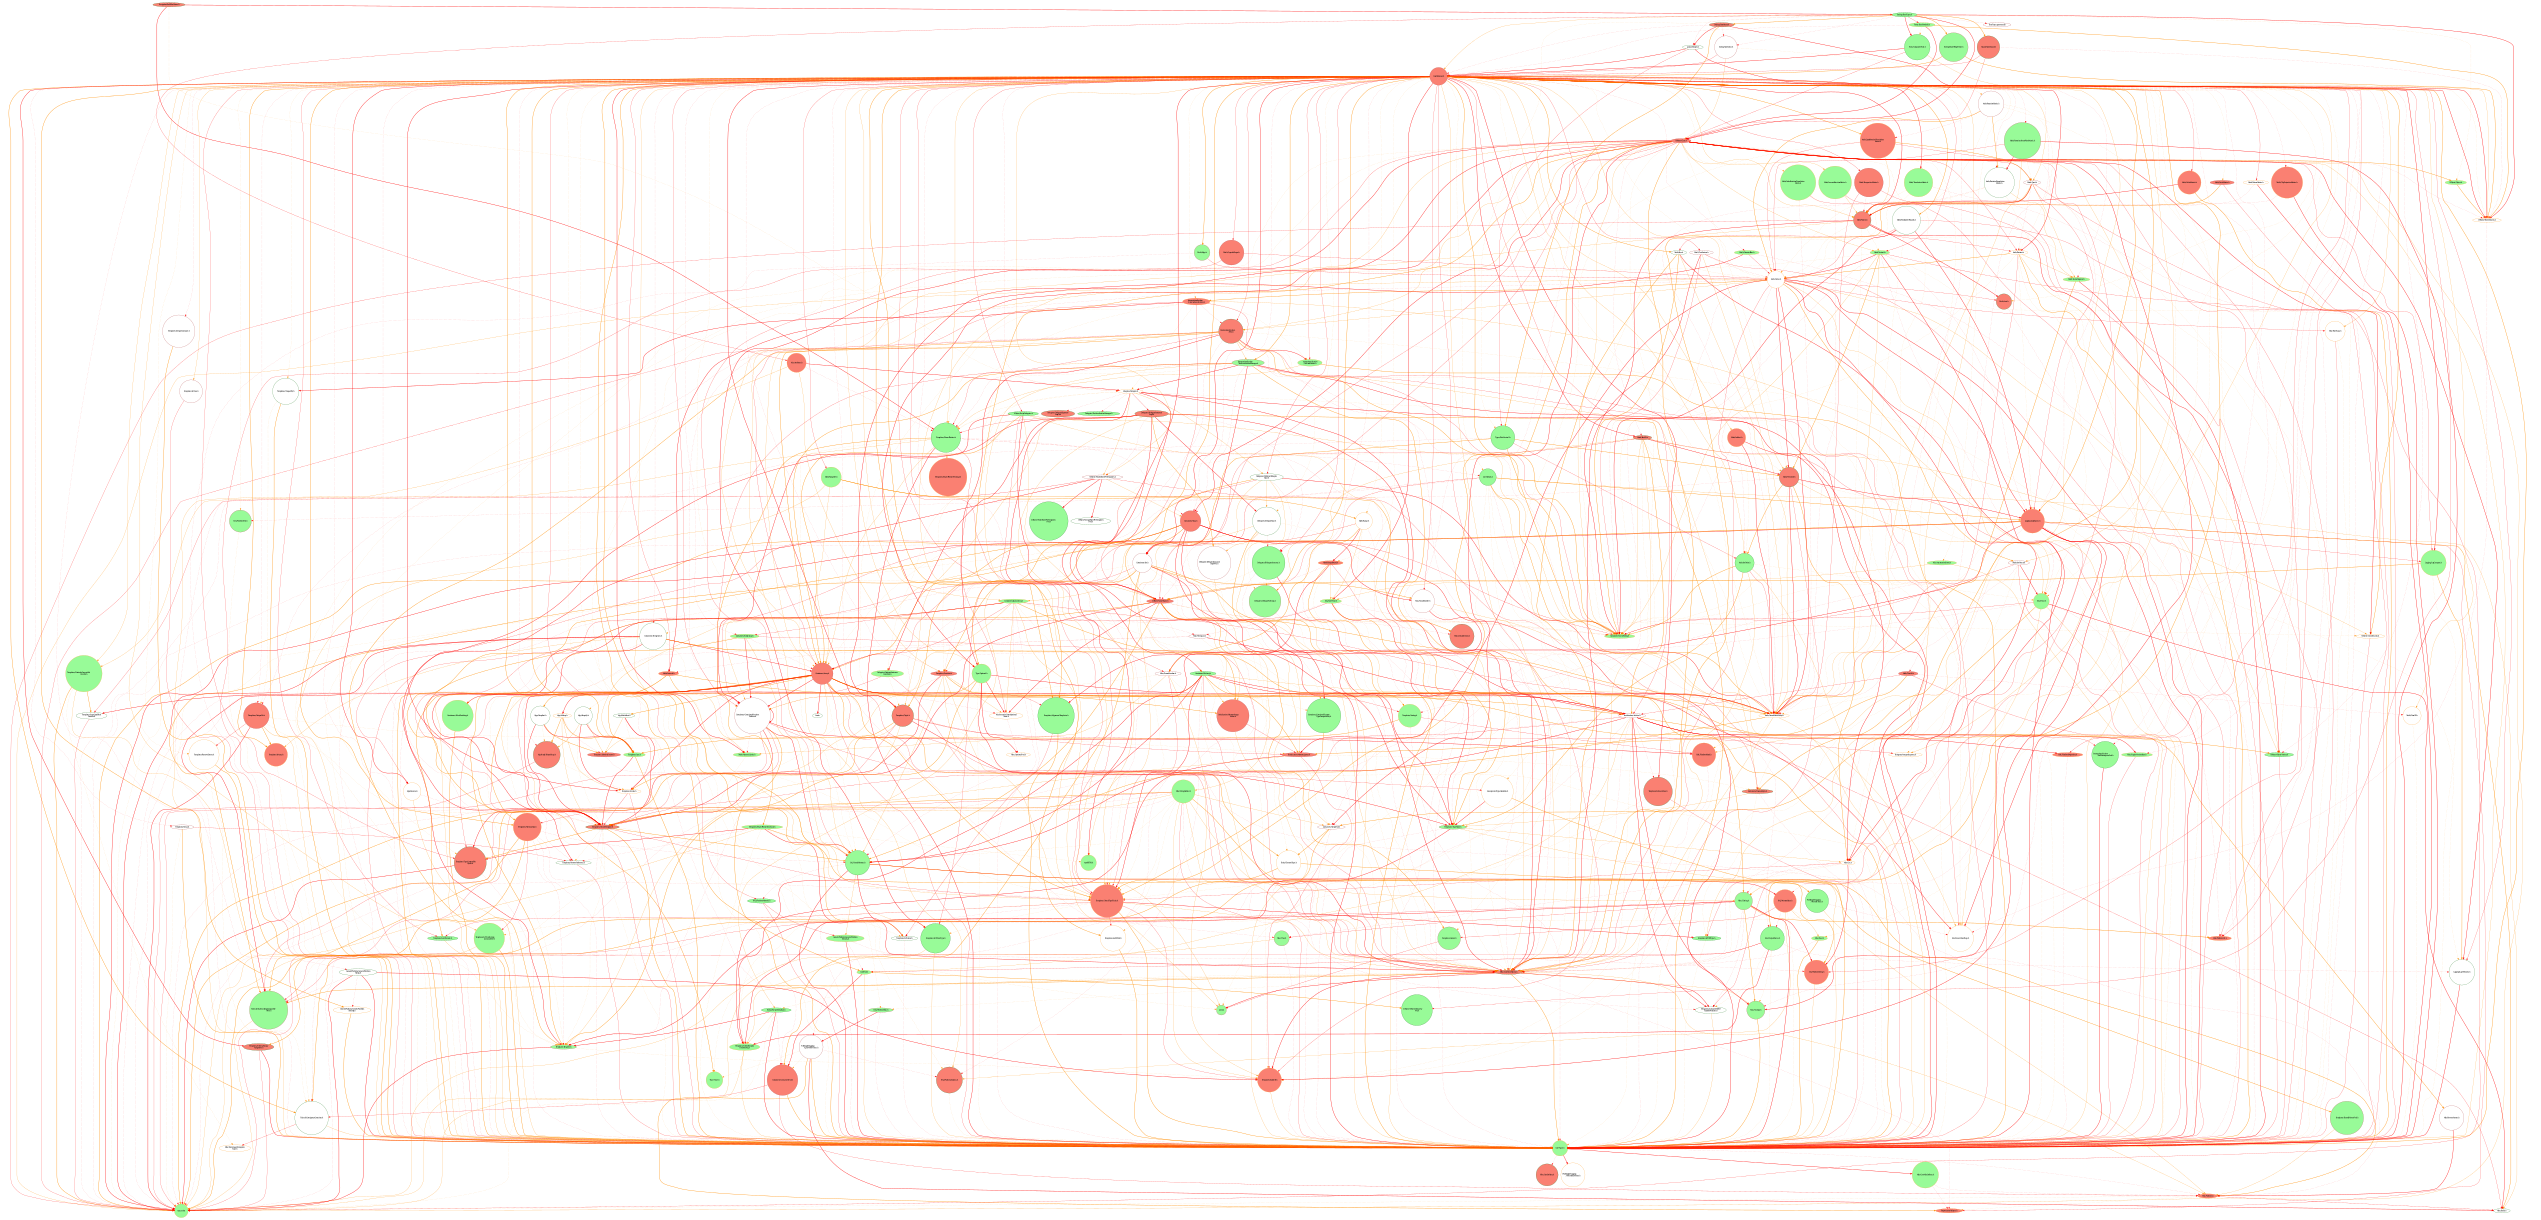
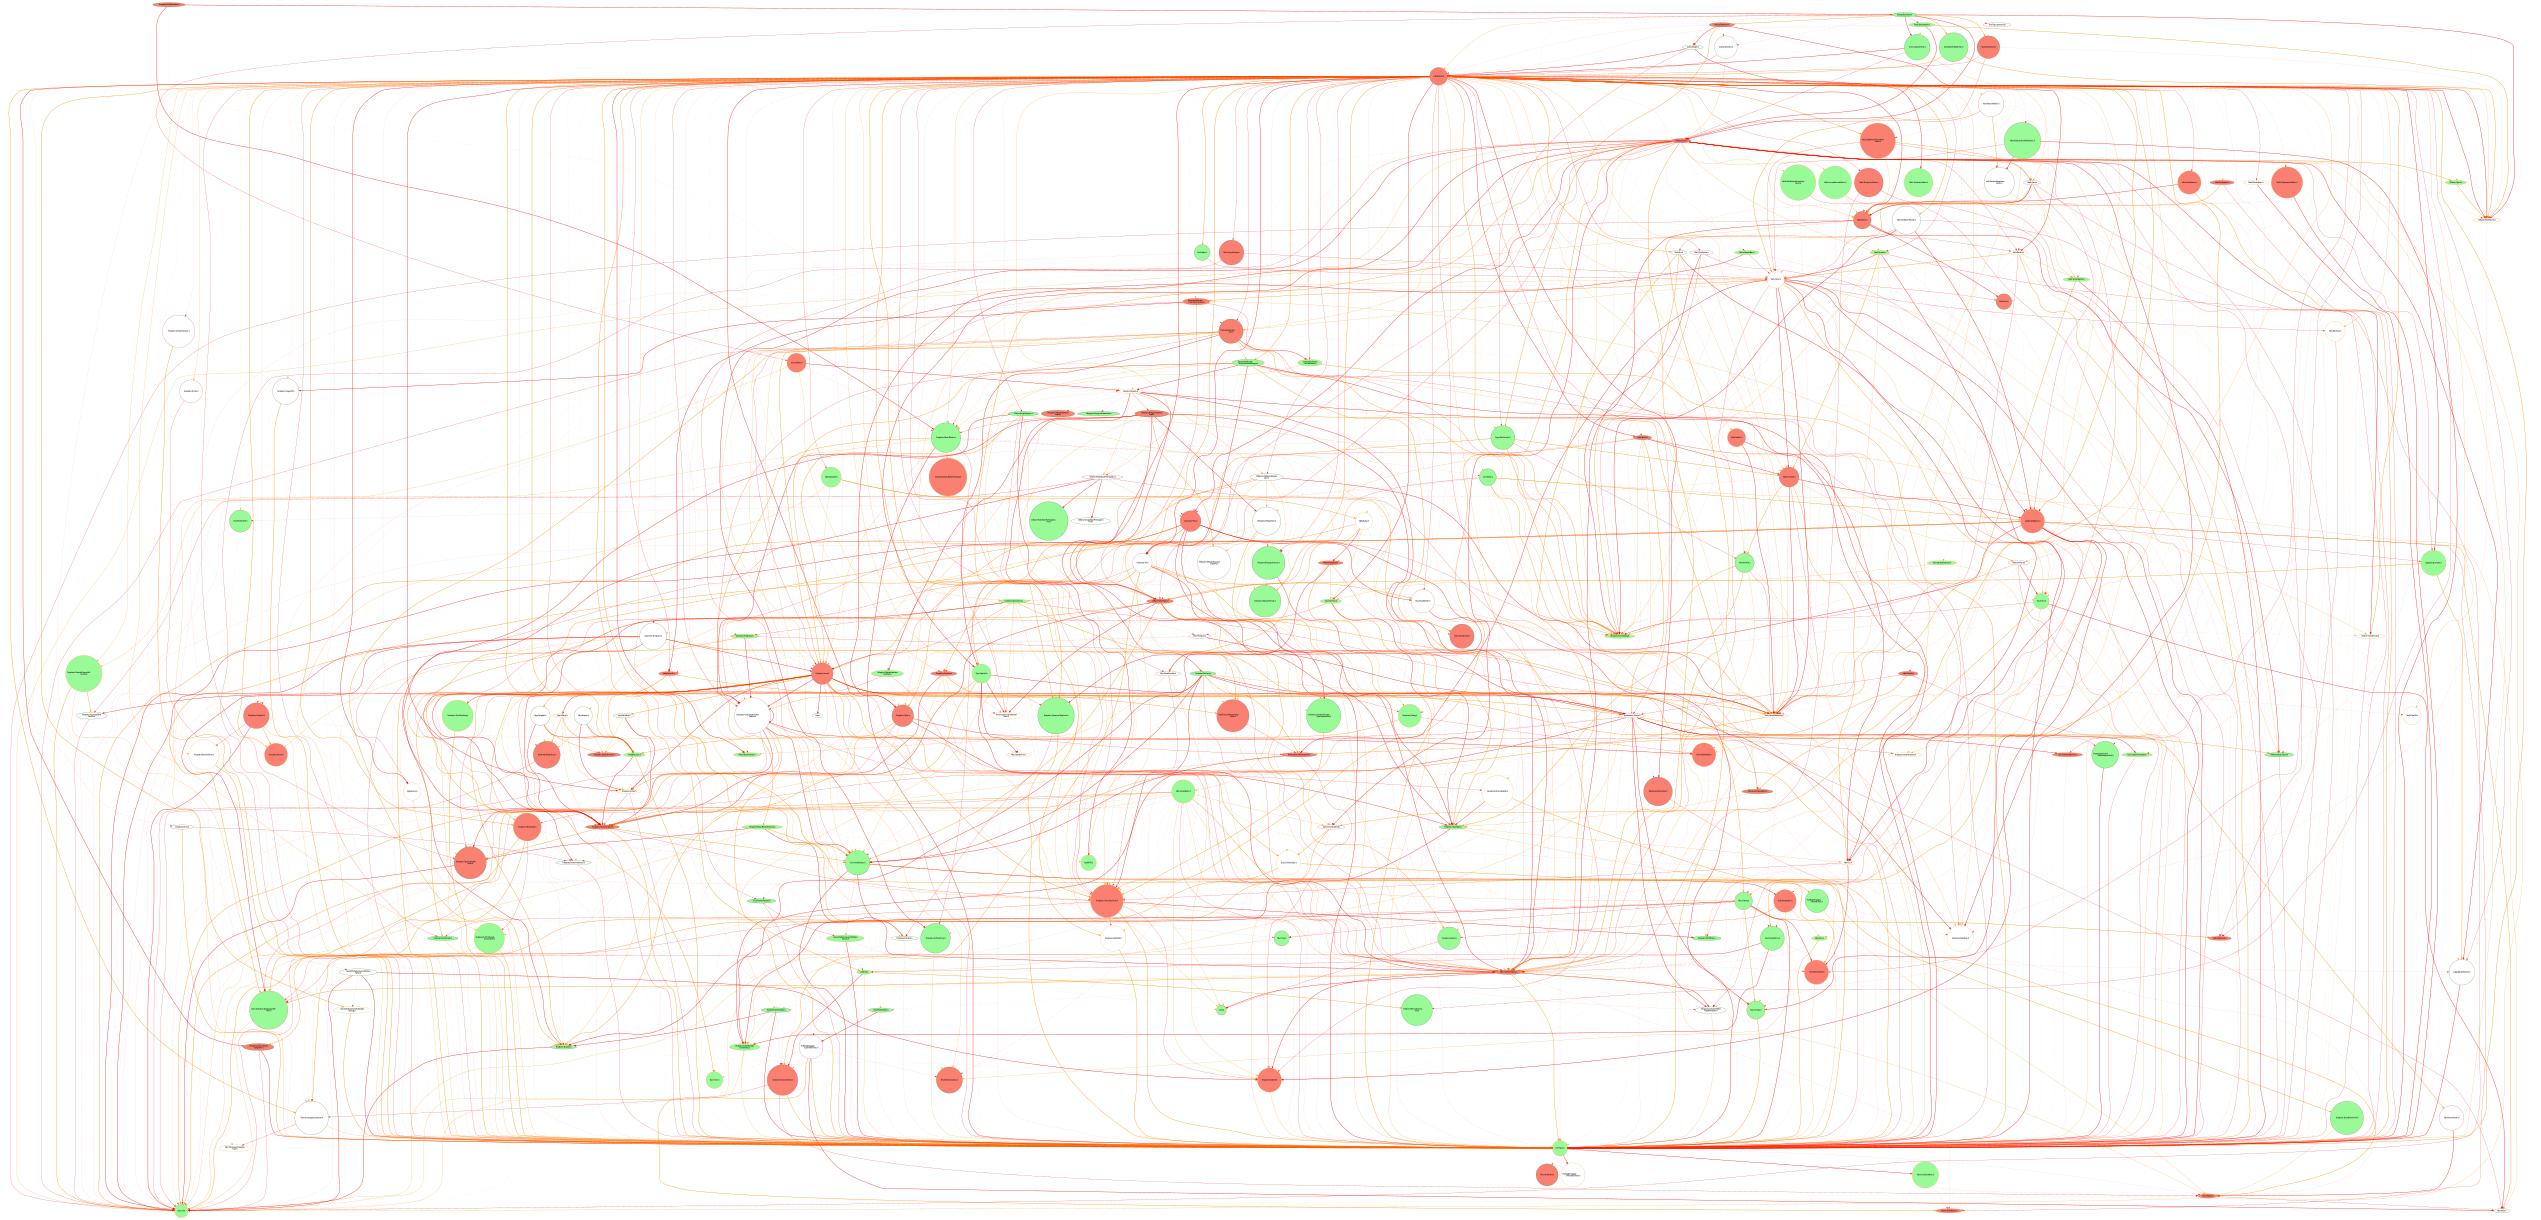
node "Delegates/TextLocalizationManager.h": label "Delegates/TextLocalizationManager.h" -> "Delegates/DelegateCombinations.h"
